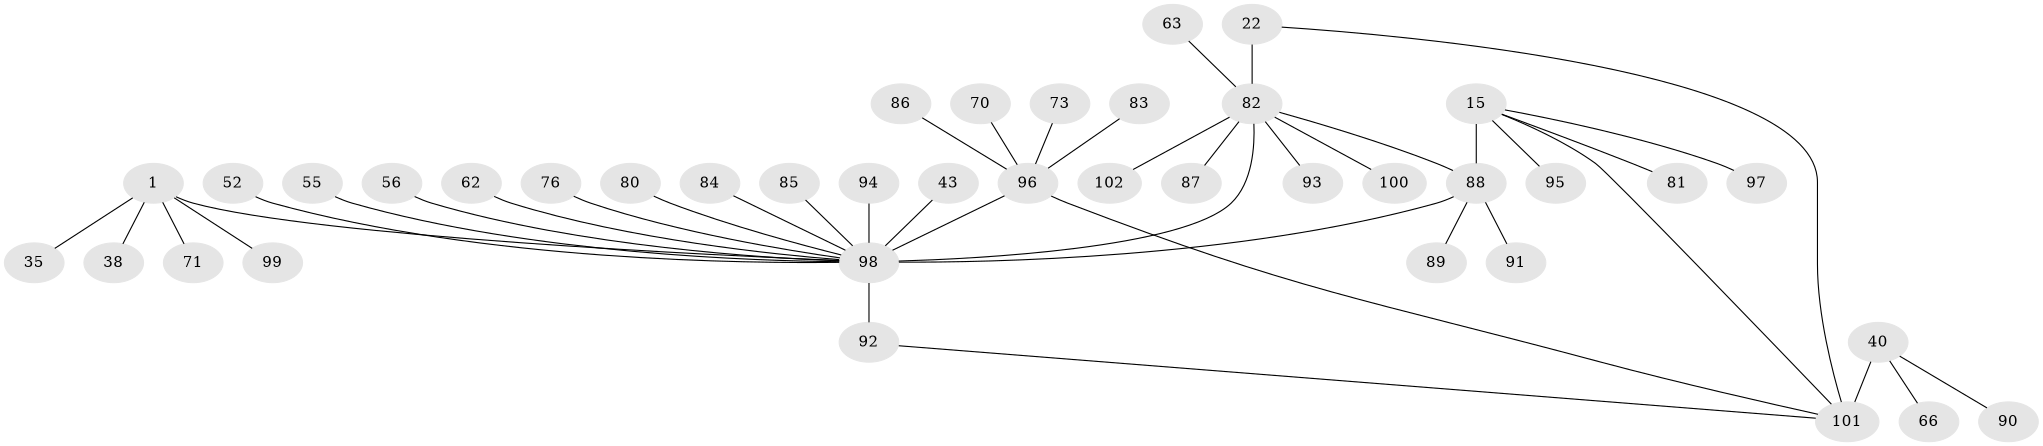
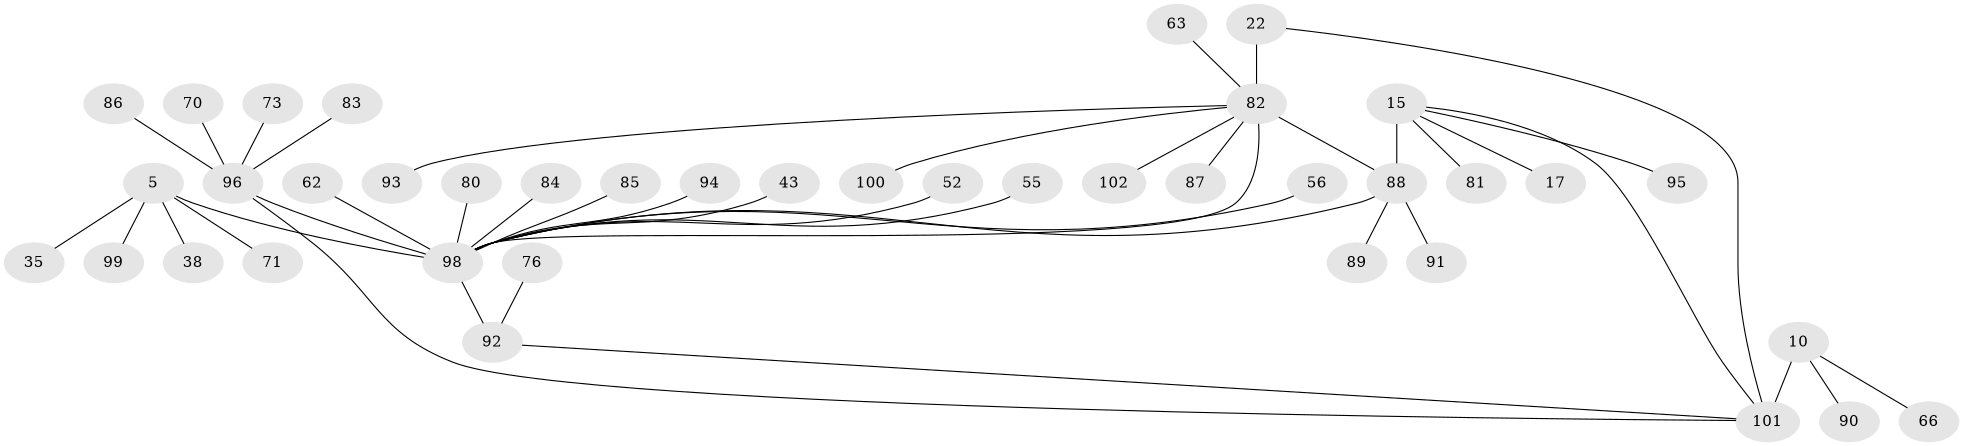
node "1": label "1" -> "5"
node "97": label "97" -> "17"
edge "76" -- "98": now "76" -- "92"
node "40": label "40" -> "10"
